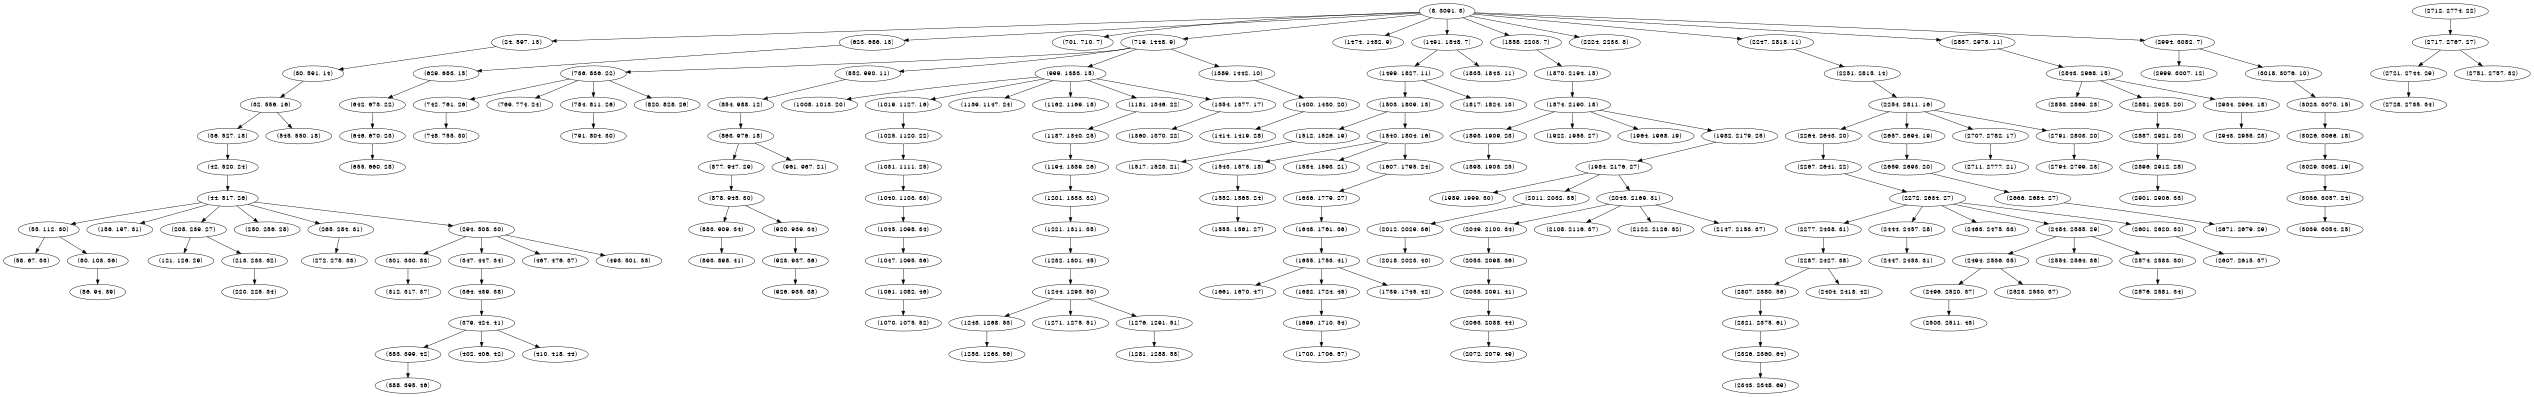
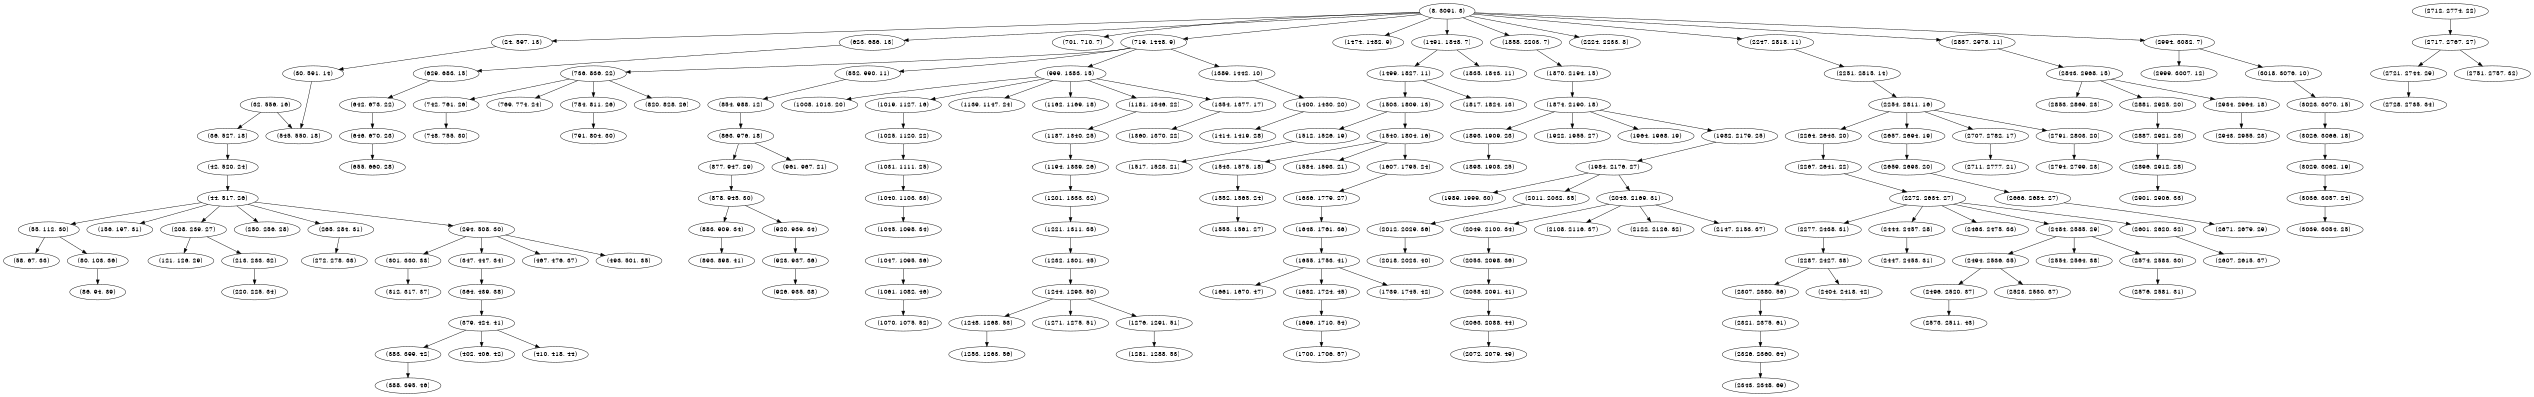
edge "(30, 591, 14)" -> "(32, 556, 16)": now "(30, 591, 14)" -> "(545, 550, 18)"
edge "(1045, 1098, 34)" -> "(1047, 1095, 36)": removed
node "(2576, 2581, 34)": label "(2576, 2581, 34)" -> "(2576, 2581, 31)"
node "(2503, 2511, 43)": label "(2503, 2511, 43)" -> "(2573, 2511, 43)"
